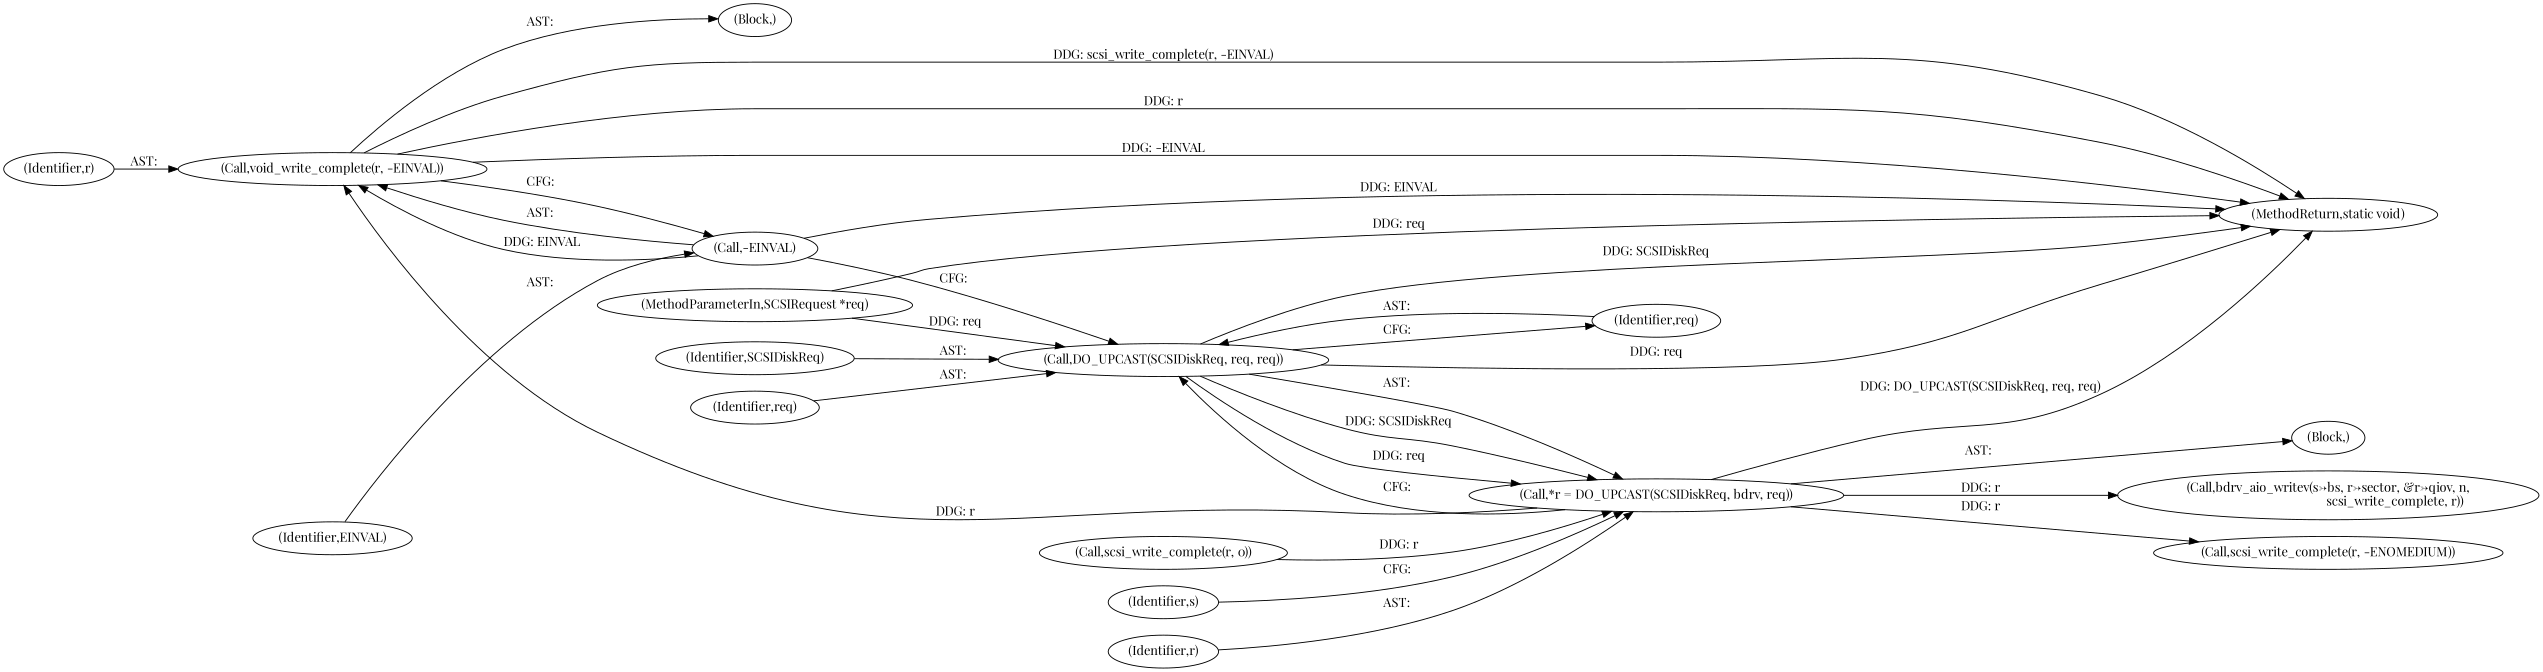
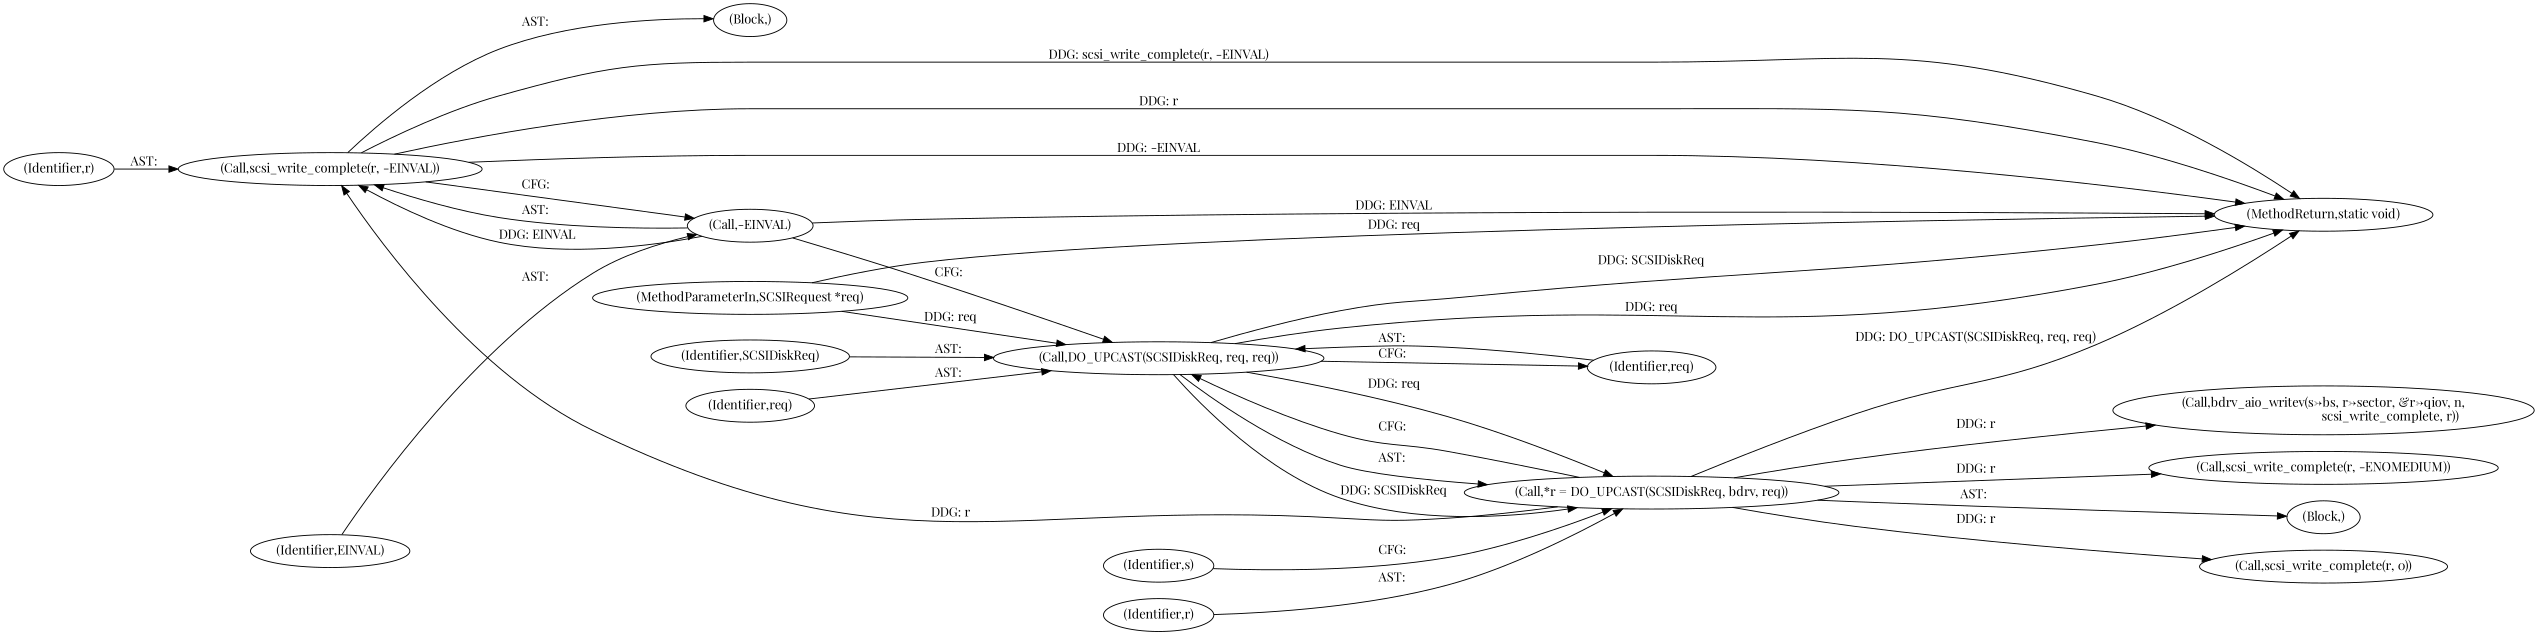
node "(Call,void_write_complete(r, -EINVAL))": label "(Call,void_write_complete(r, -EINVAL))" -> "(Call,scsi_write_complete(r, -EINVAL))"
edge "(Call,scsi_write_complete(r, 0))" -> "(Call,*r = DO_UPCAST(SCSIDiskReq, bdrv, req))": reversed
